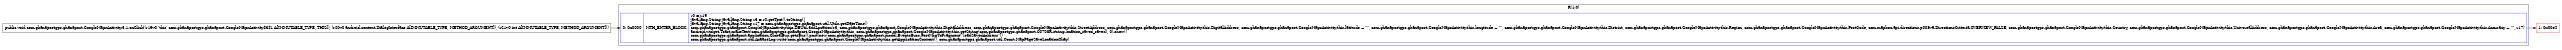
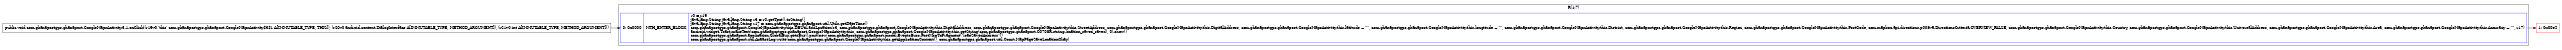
cluster "R(1:0)": label "R(1:0)" -> "R(1:7)"
